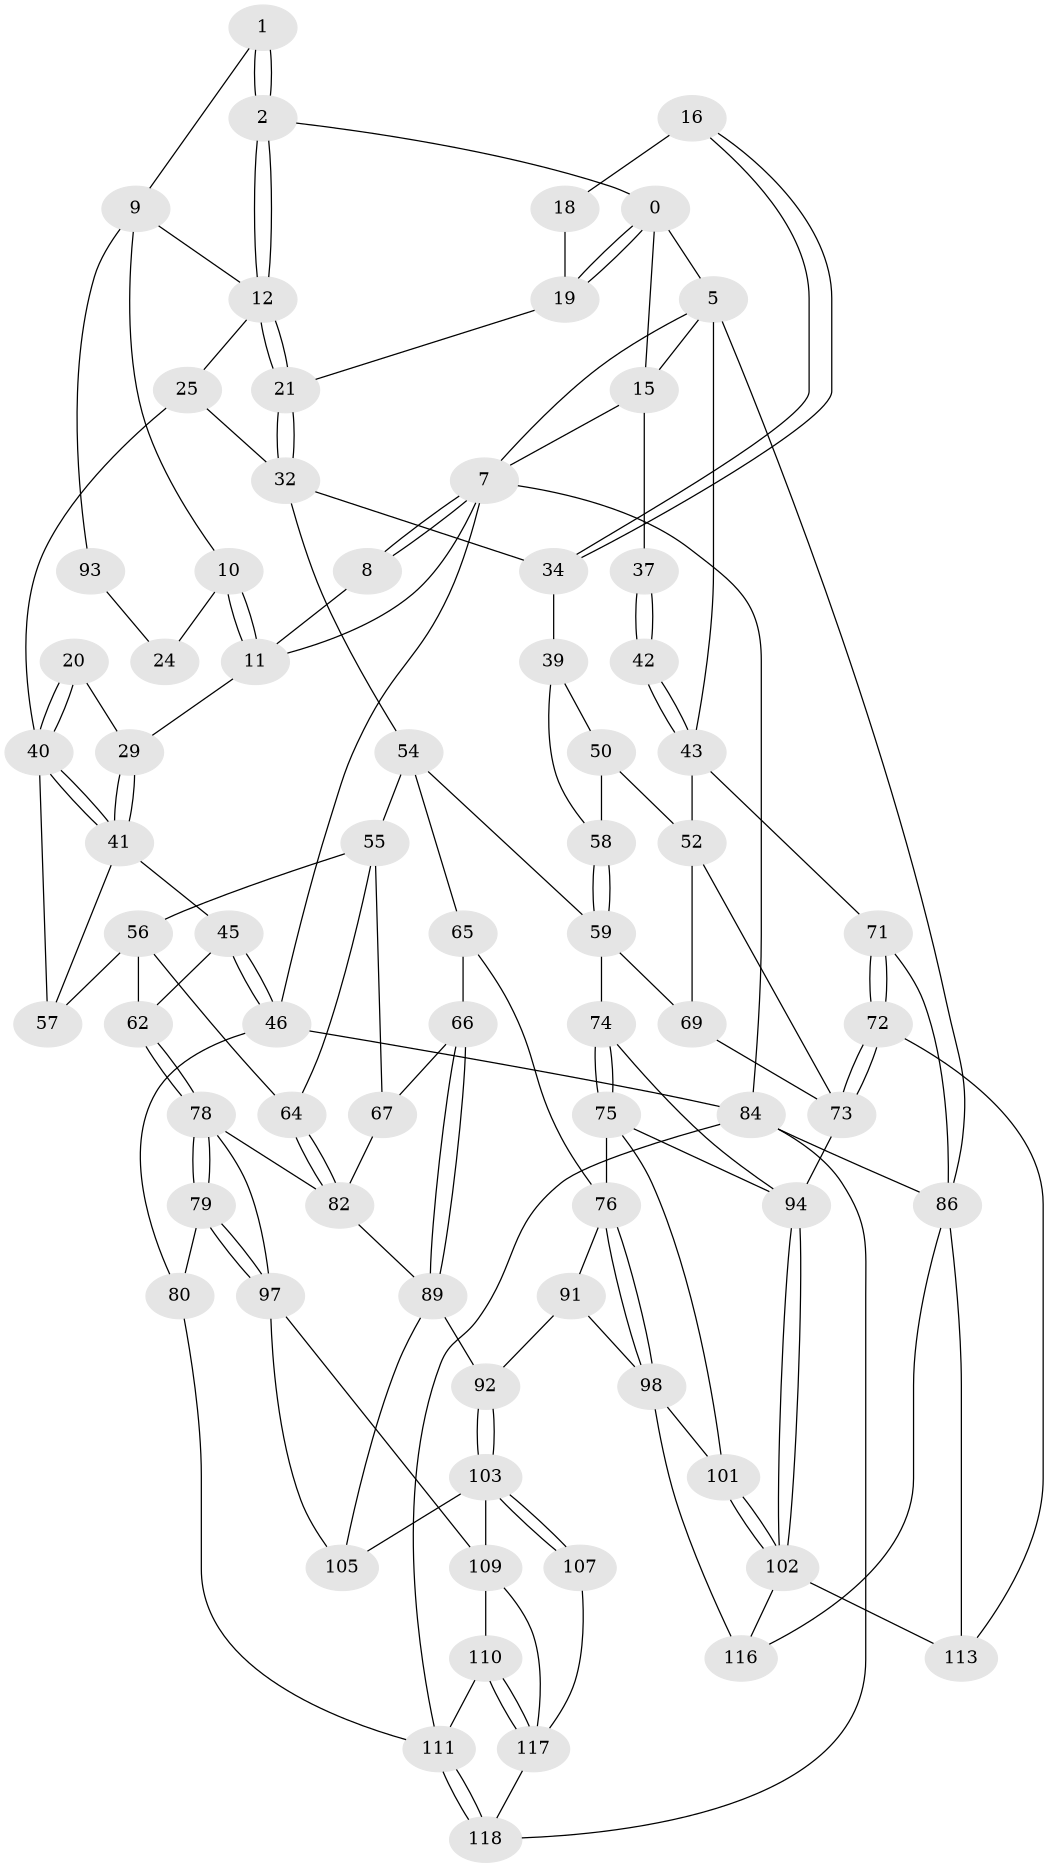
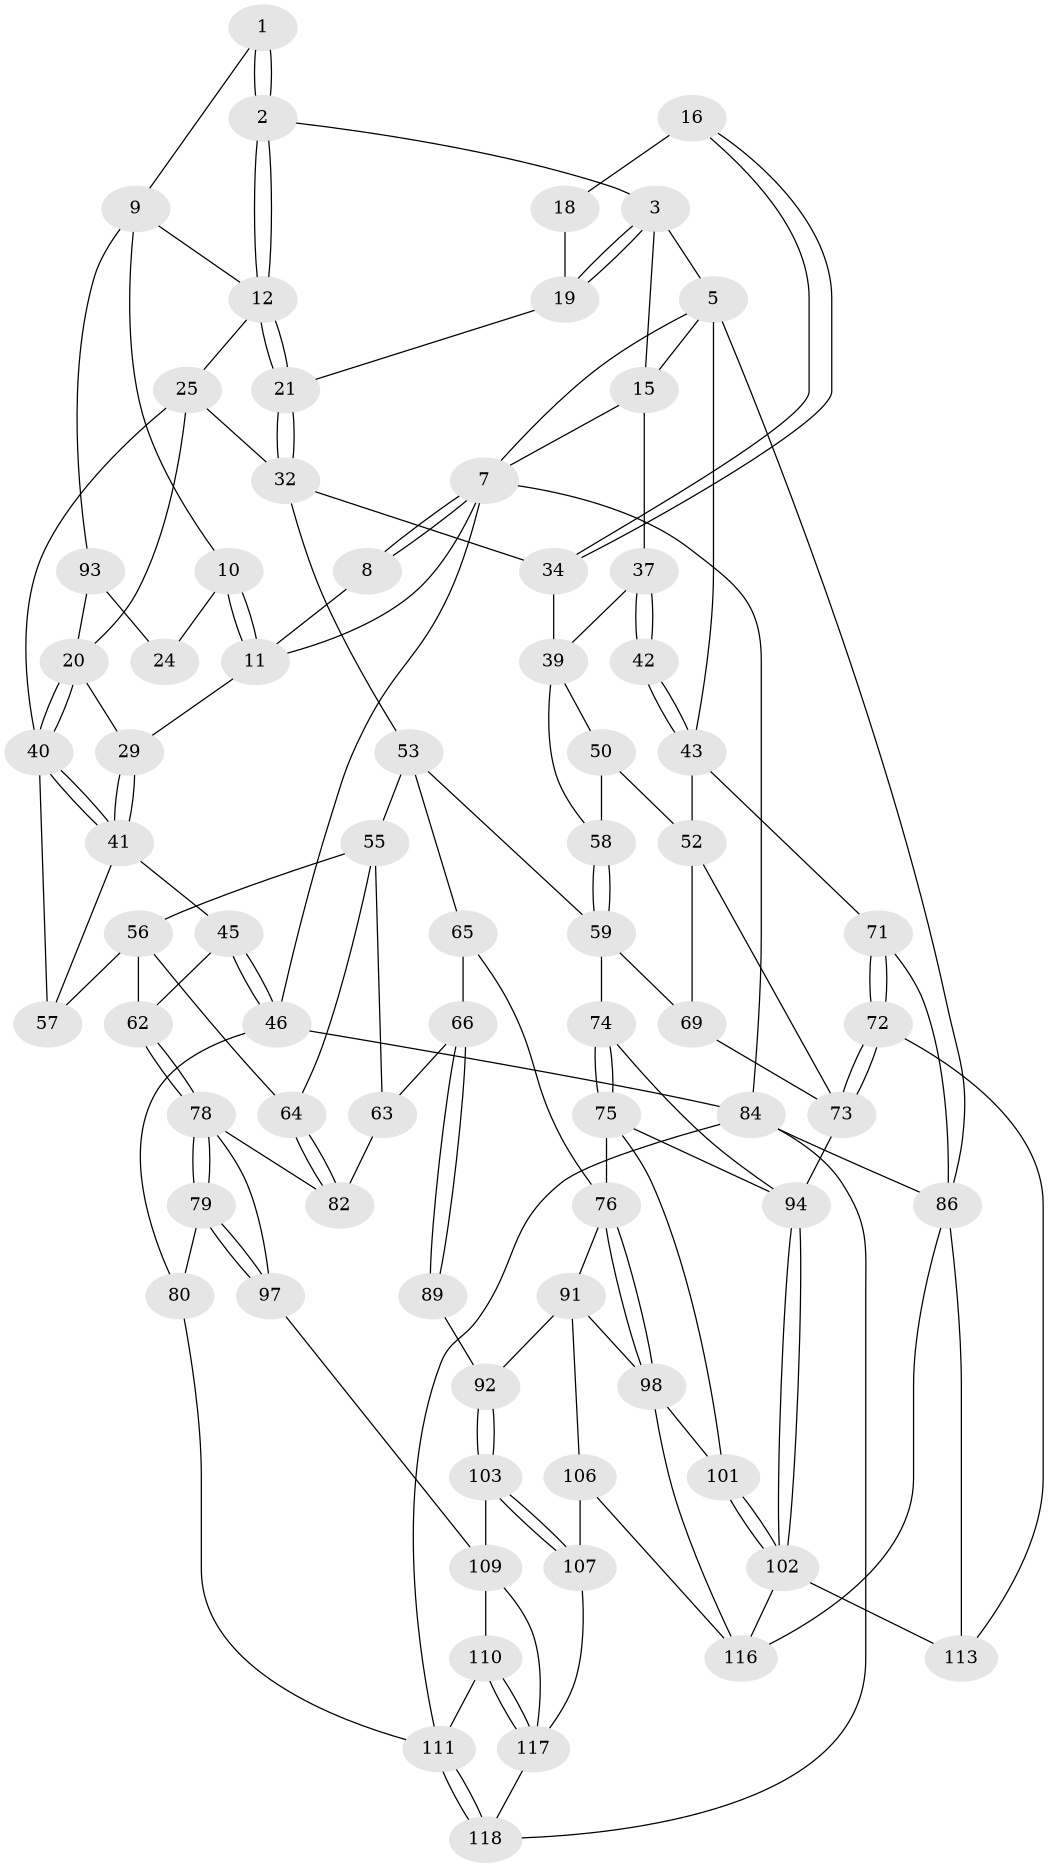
node "0": label "0" -> "3"
edge "25" -- "20": added
edge "93" -- "20": added
edge "37" -- "39": added
node "54": label "54" -> "53"
node "67": label "67" -> "63"
edge "82" -- "89": removed
node "106": added
node "105": removed
